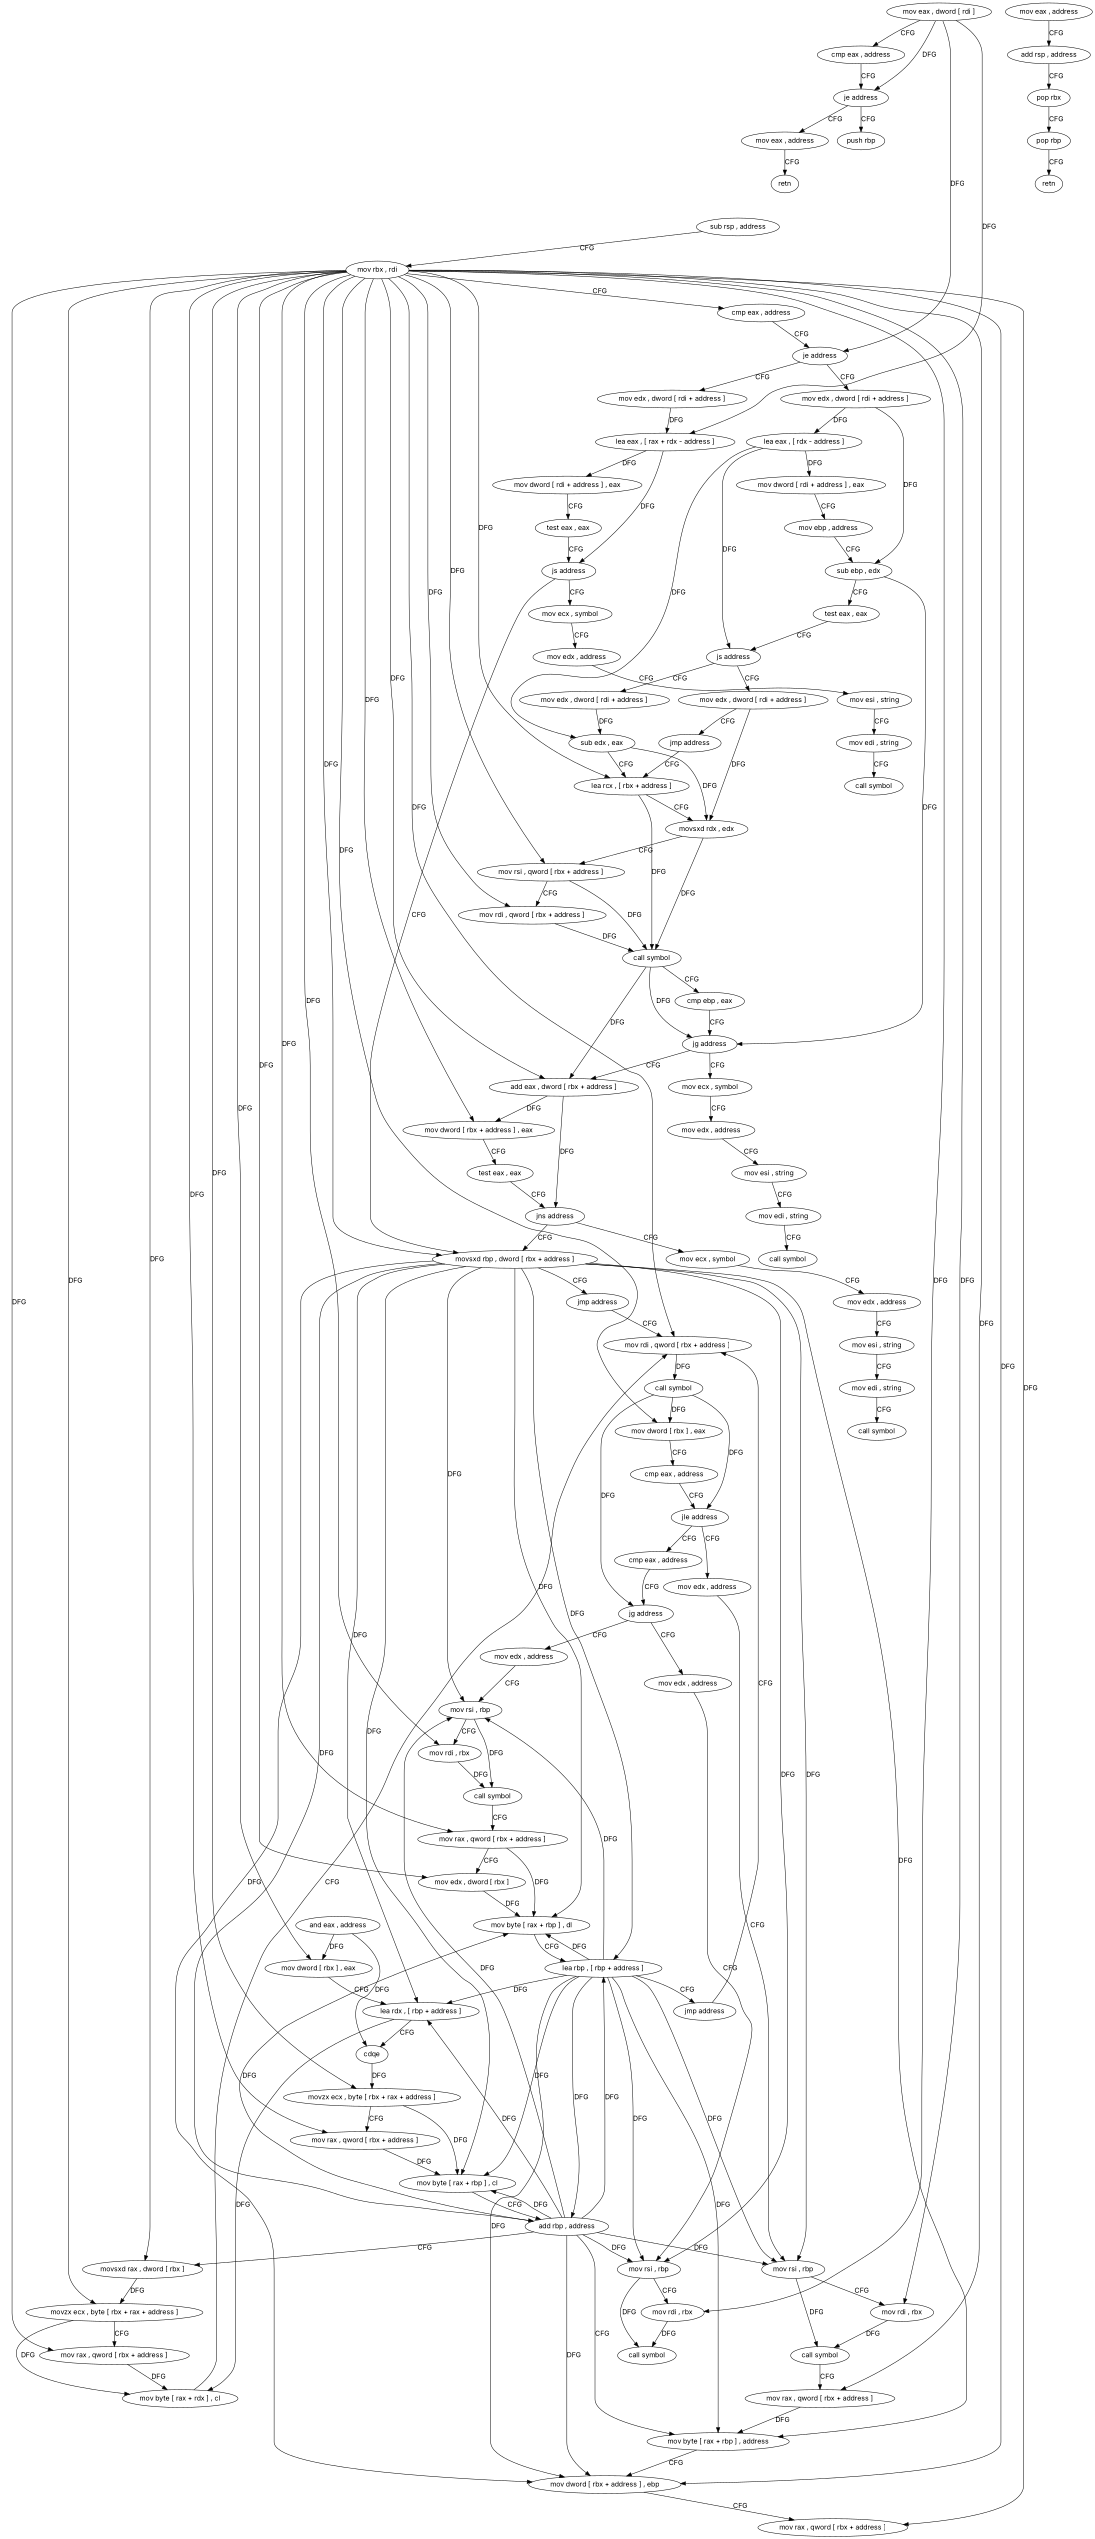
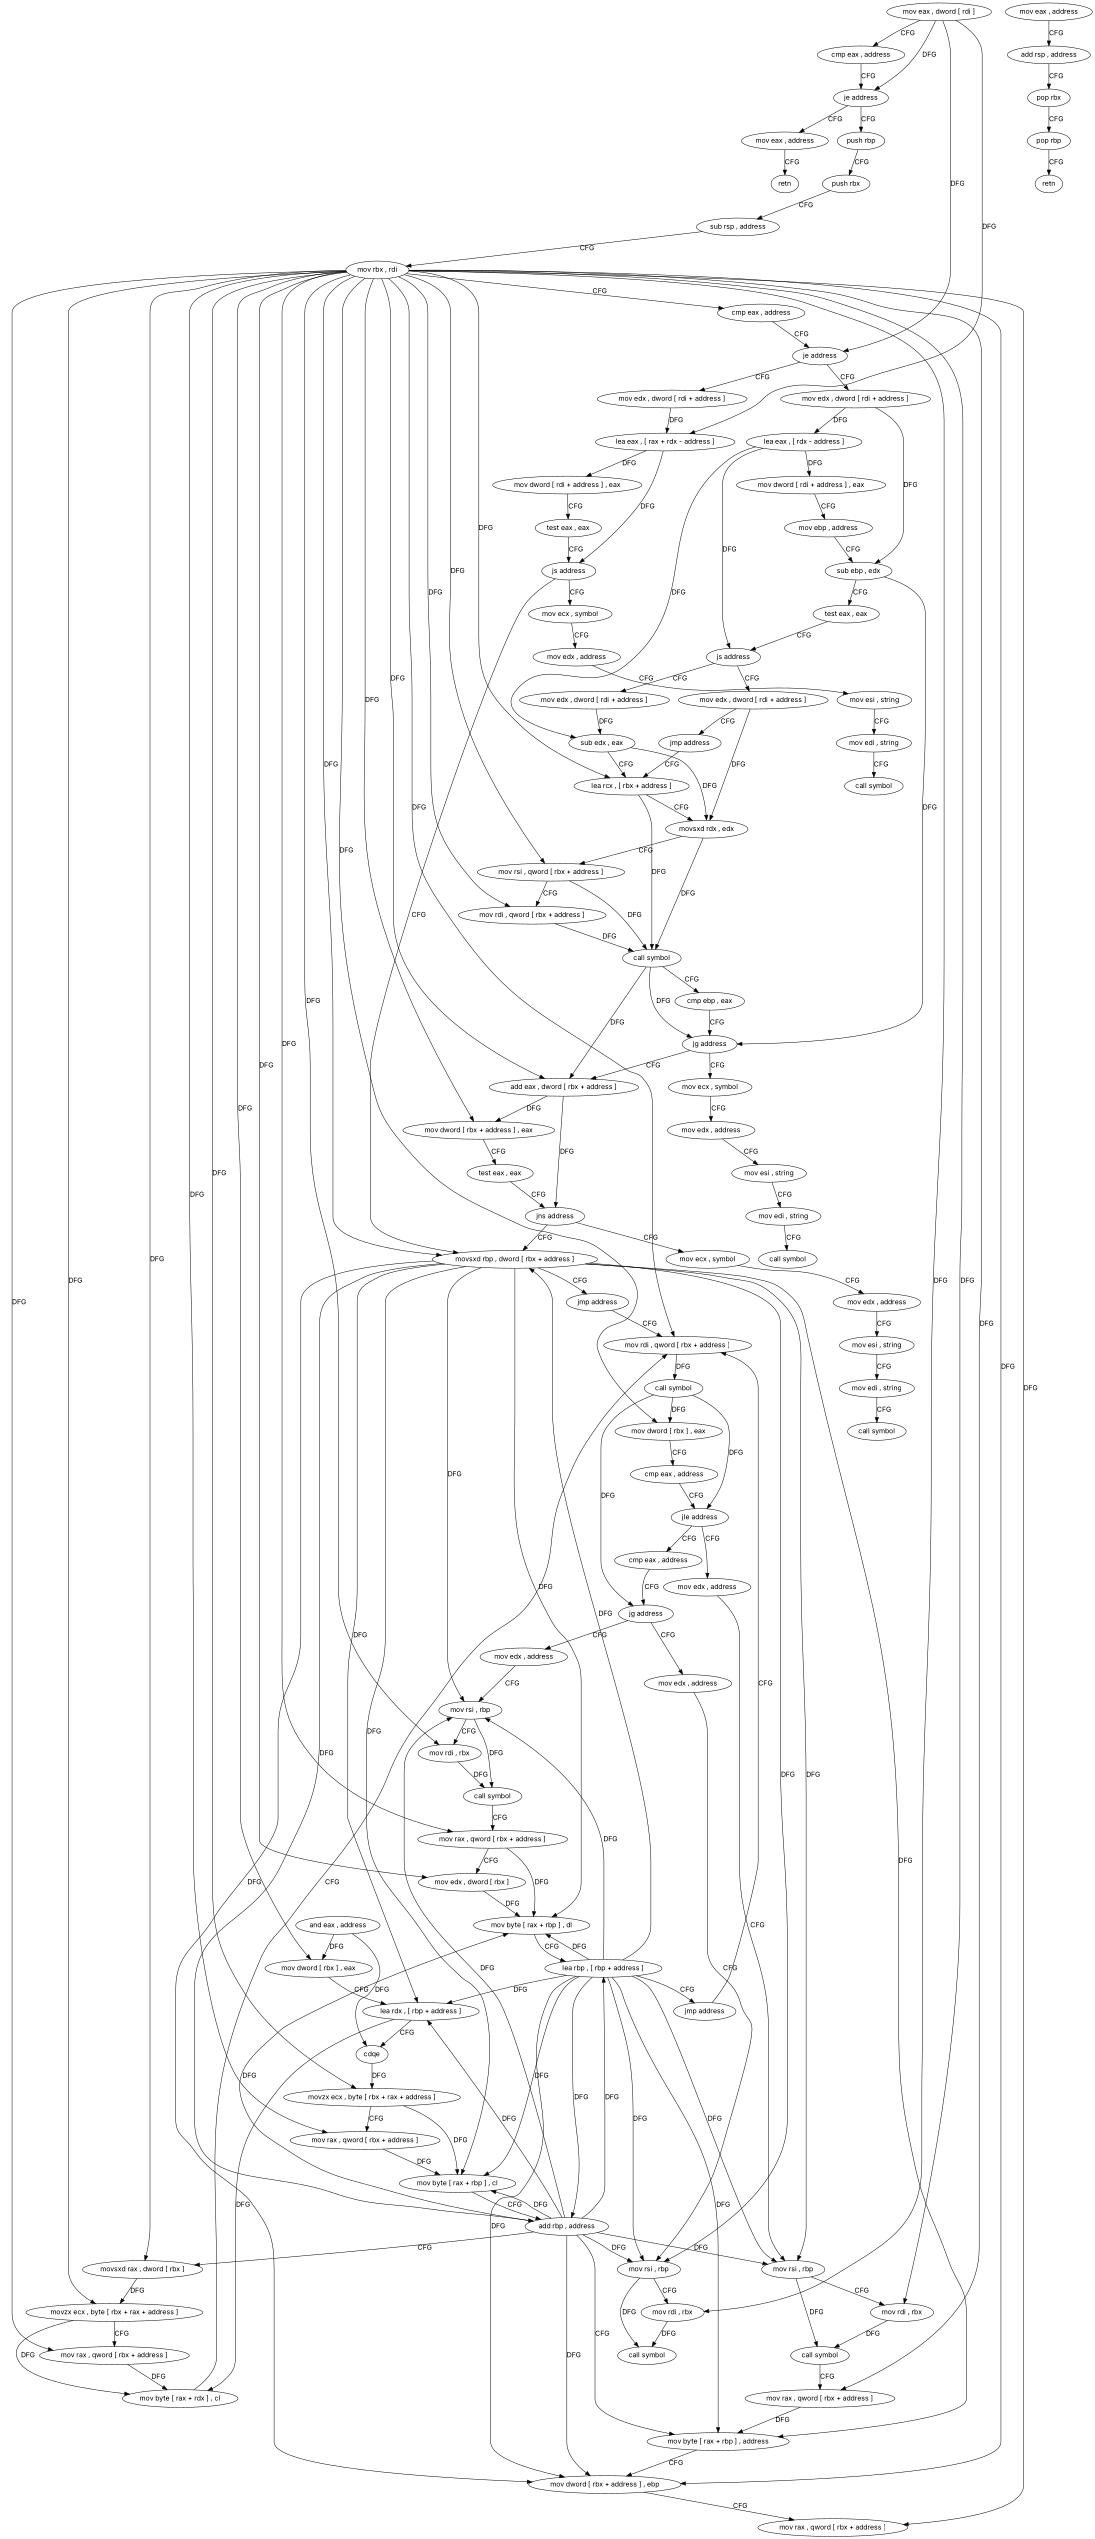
node "push rbx": added
edge "movsxd rbp , dword [ rbx + address ]" -> "lea rbp , [ rbp + address ]": reversed
